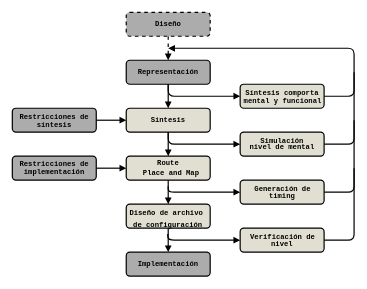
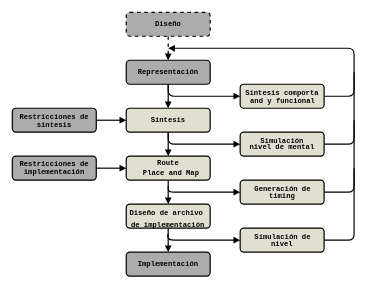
node "mental y funcional": label "mental y funcional" -> "and y funcional"
node "de configuración": label "de configuración" -> "de implementación"
node "Verificación de": label "Verificación de" -> "Simulación de"
